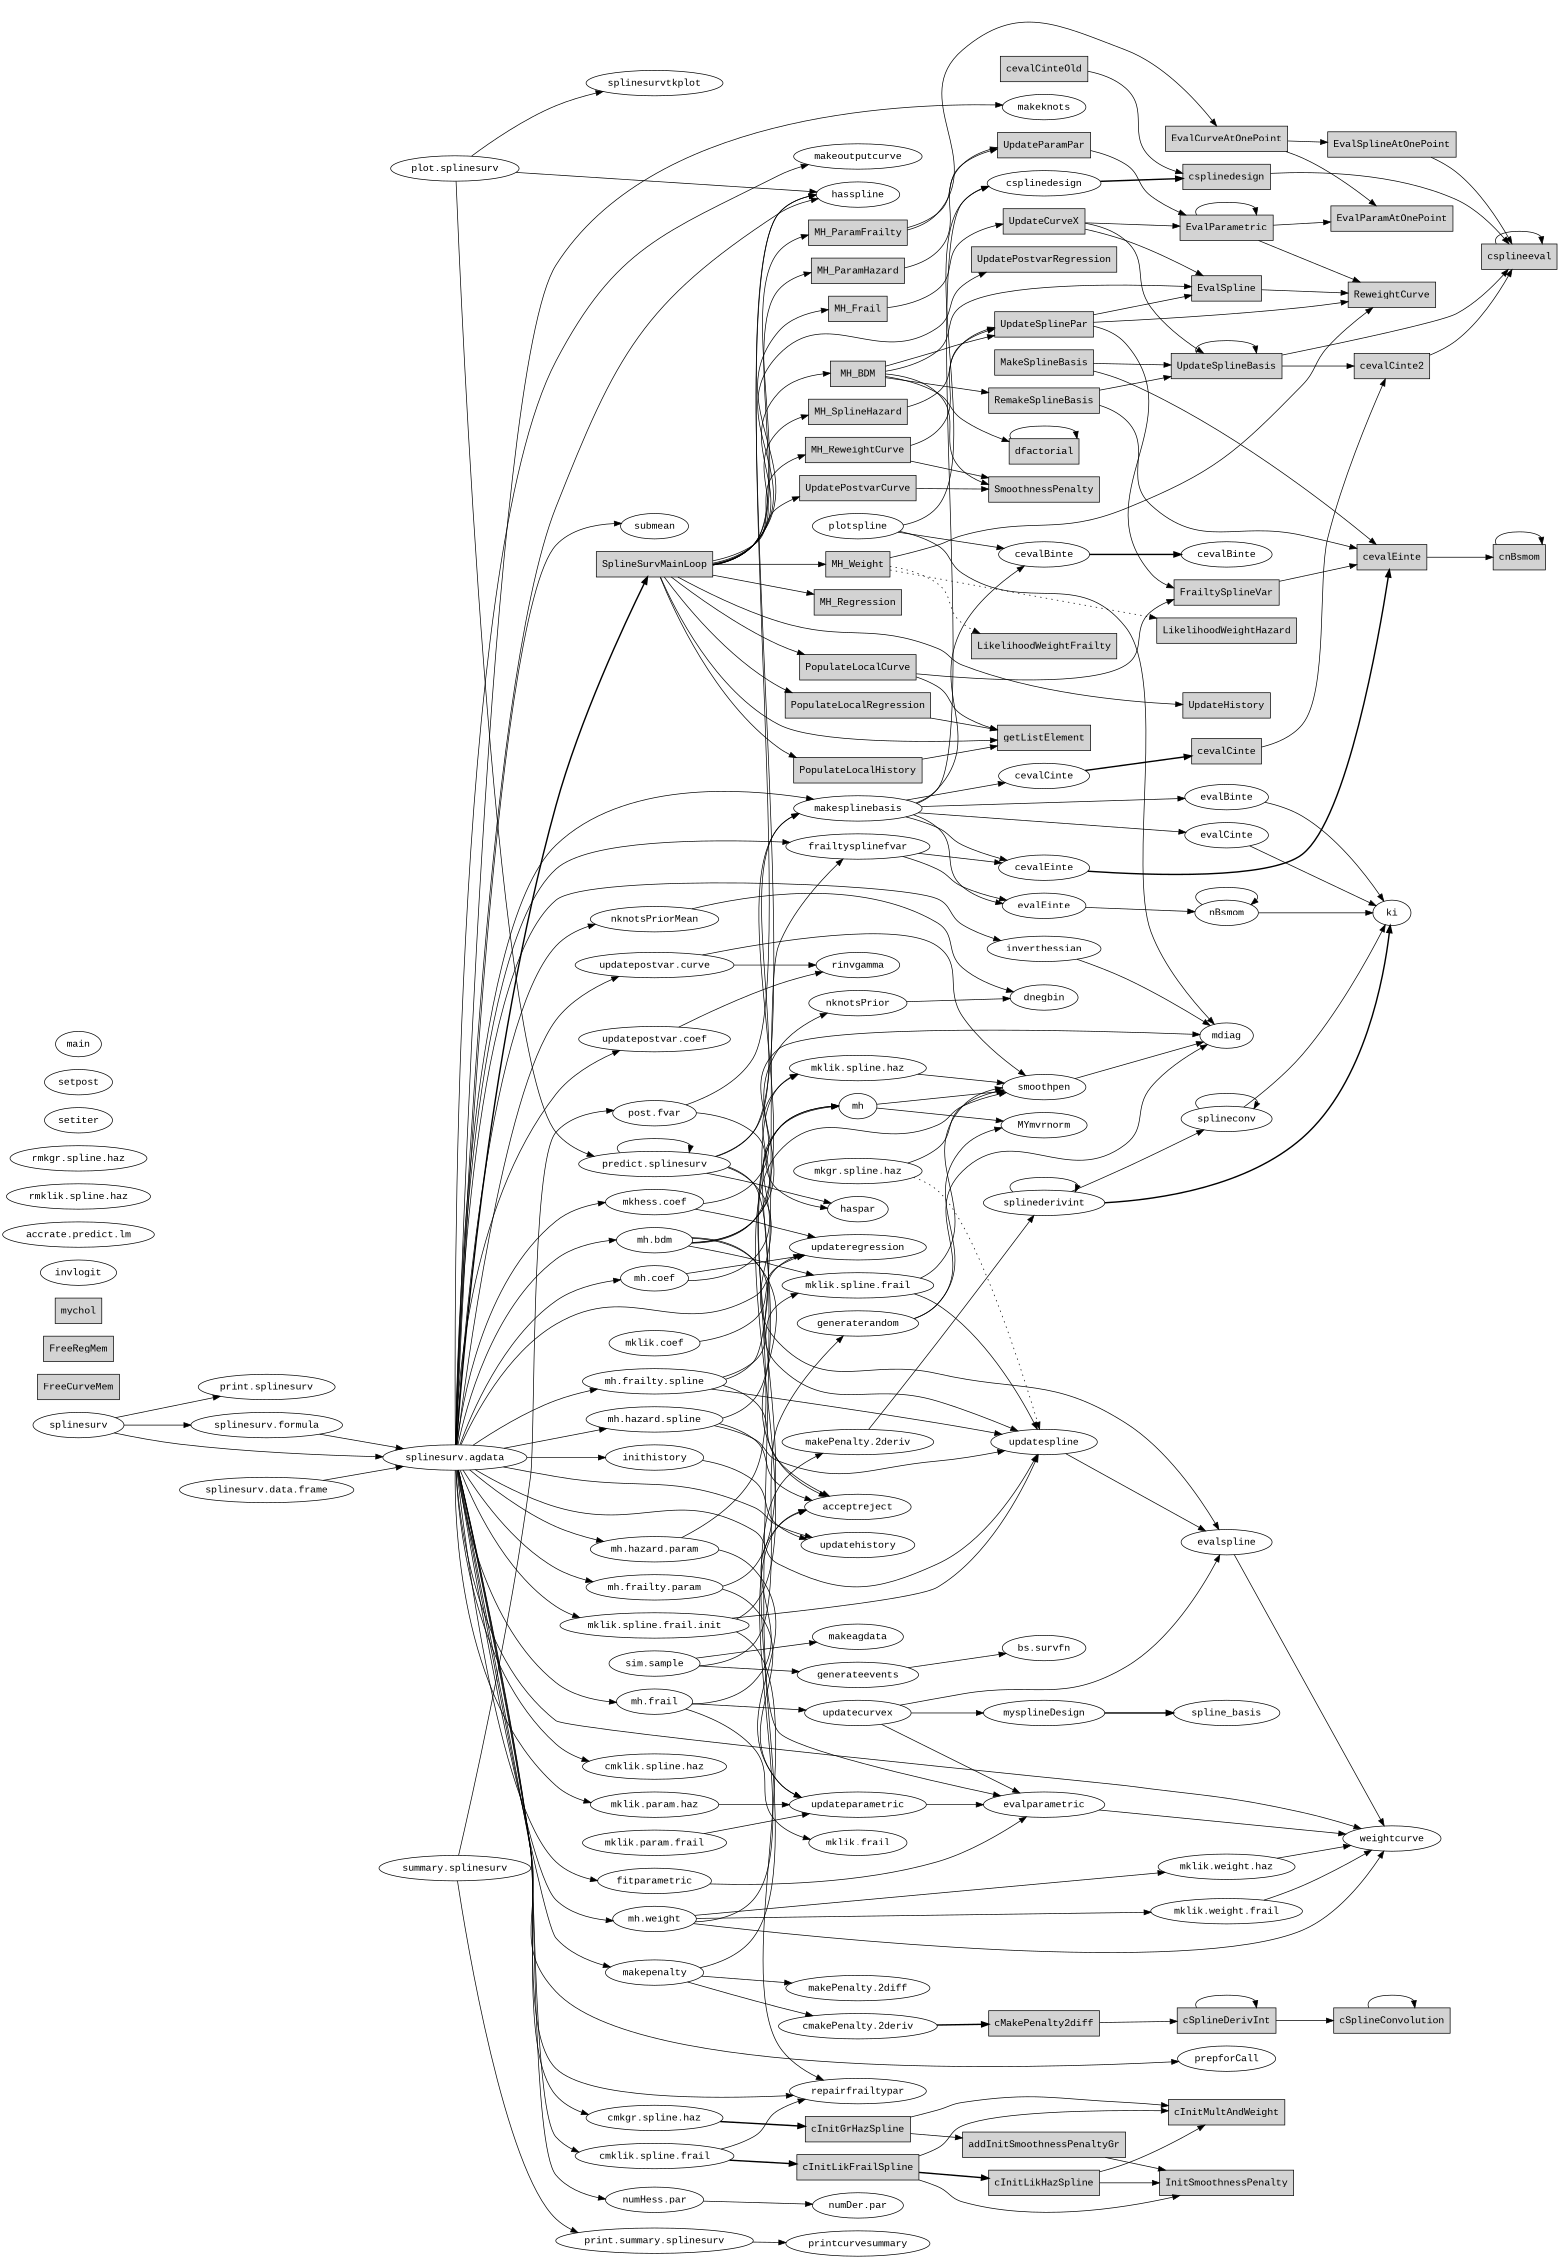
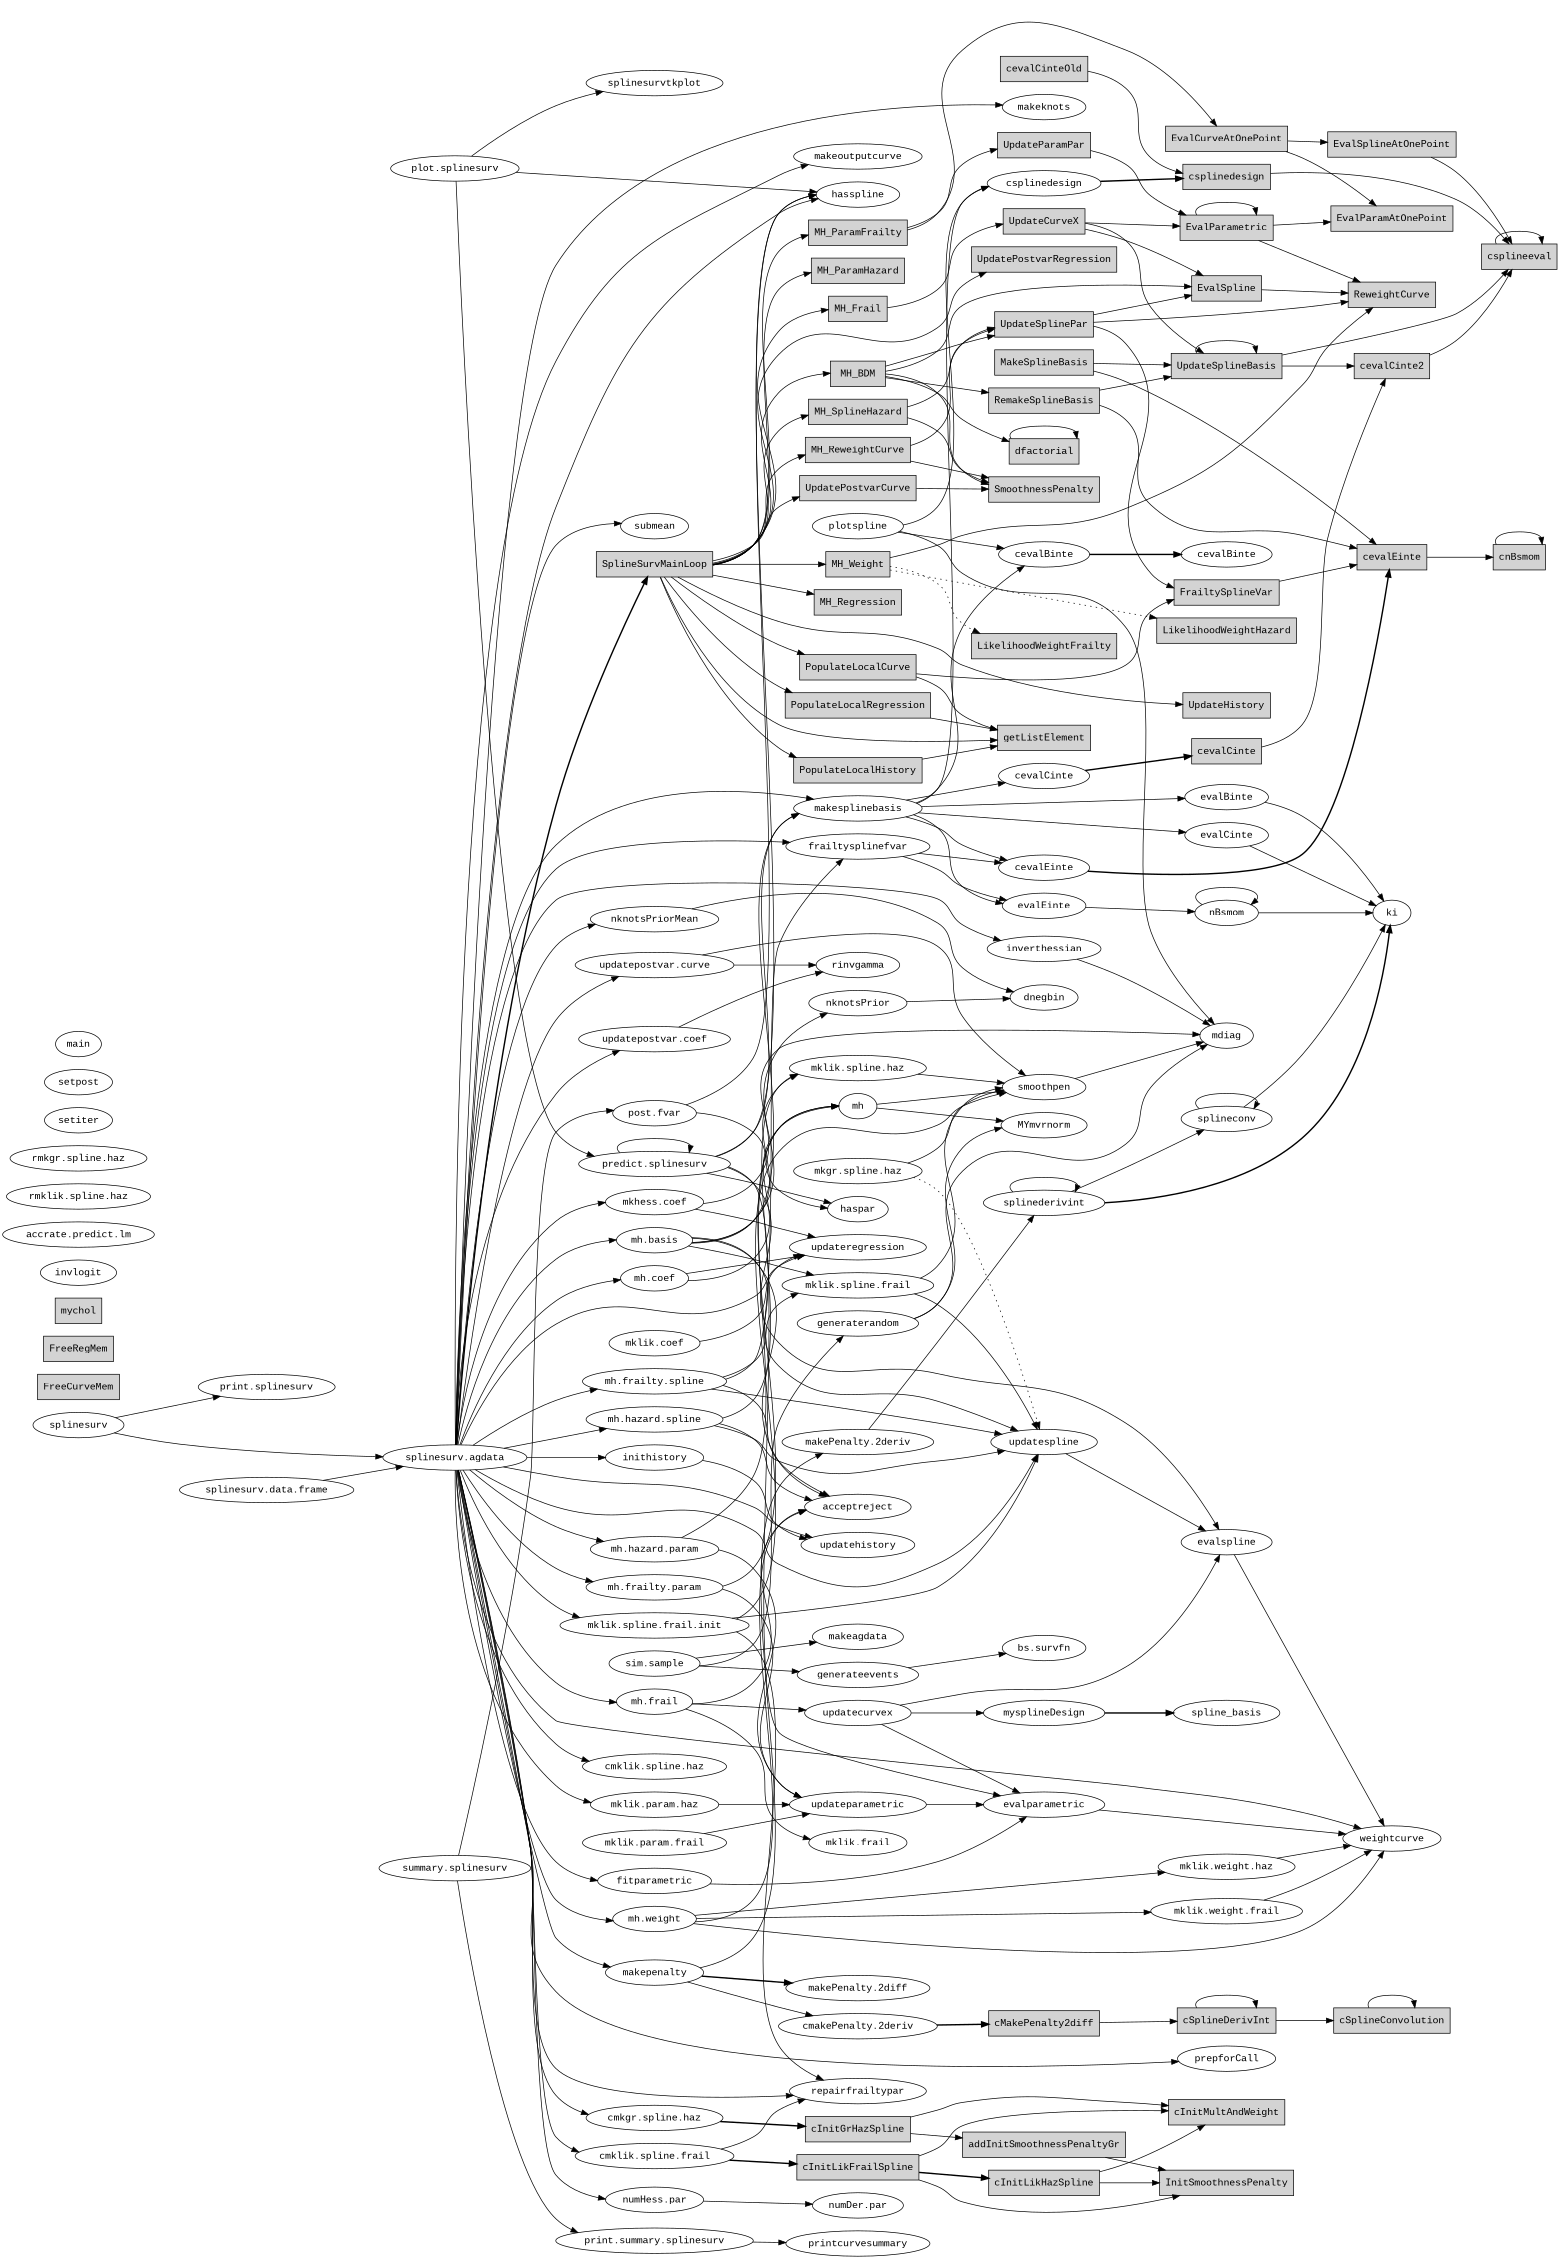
edge "MH_ParamHazard" -> "UpdateParamPar": removed
edge "MH_SplineHazard" -> "SmoothnessPenalty": added
node "mh.bdm": label "mh.bdm" -> "mh.basis"
node "splinesurv.formula": removed
edge "makepenalty" -> "makePenalty.2diff": style solid -> bold
